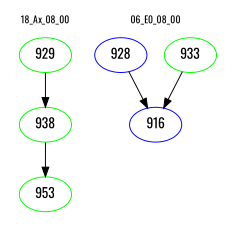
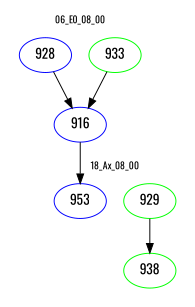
edge "938" -> "953": now "916" -> "953"
node "953": color green -> blue
